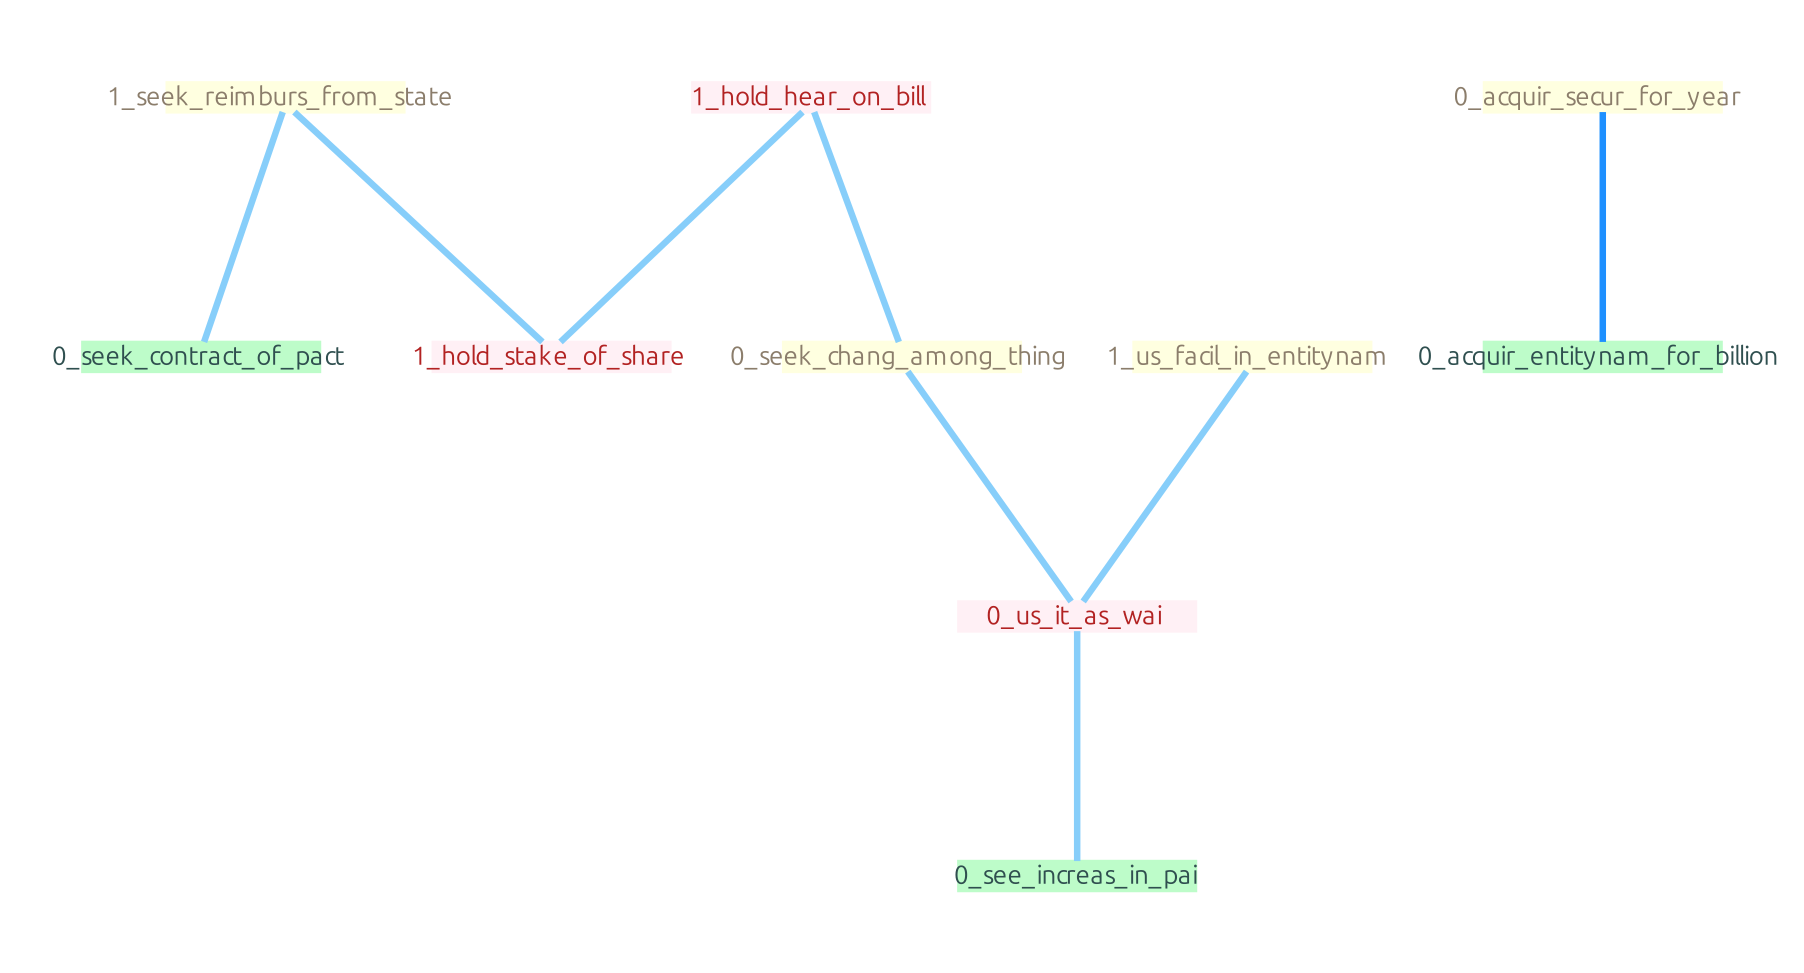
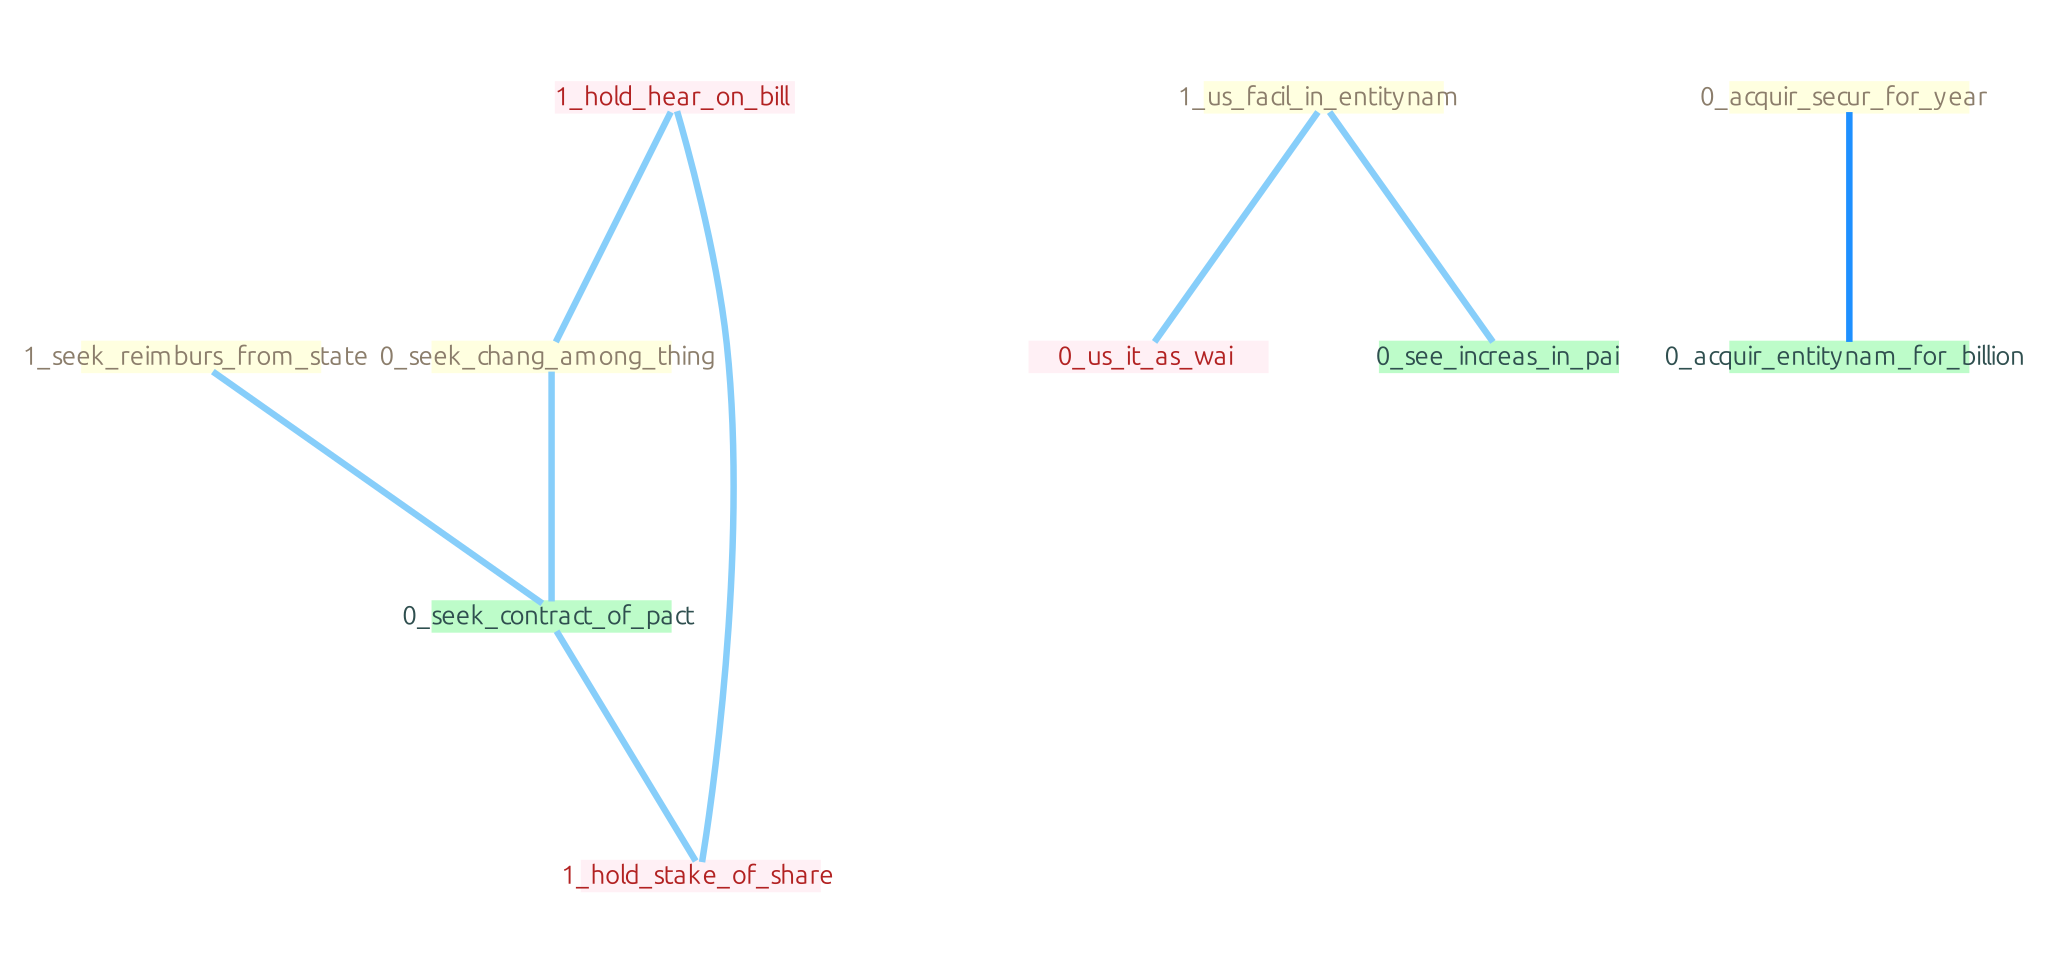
edge "1_seek_reimburs_from_state" -- "1_hold_stake_of_share": now "0_seek_contract_of_pact" -- "1_hold_stake_of_share"
edge "0_seek_chang_among_thing" -- "0_us_it_as_wai": now "0_seek_chang_among_thing" -- "0_seek_contract_of_pact"
edge "0_us_it_as_wai" -- "0_see_increas_in_pai": now "1_us_facil_in_entitynam" -- "0_see_increas_in_pai"
